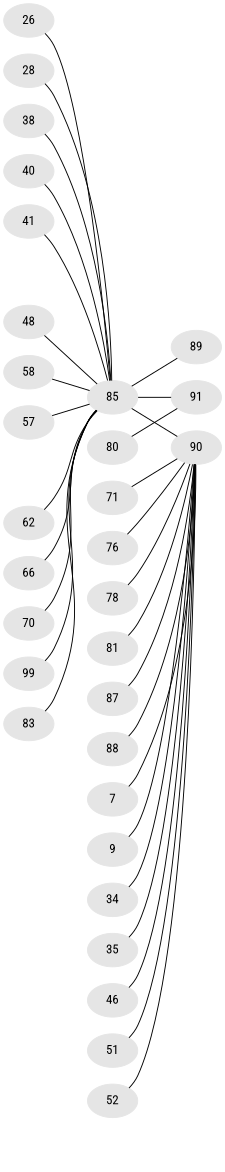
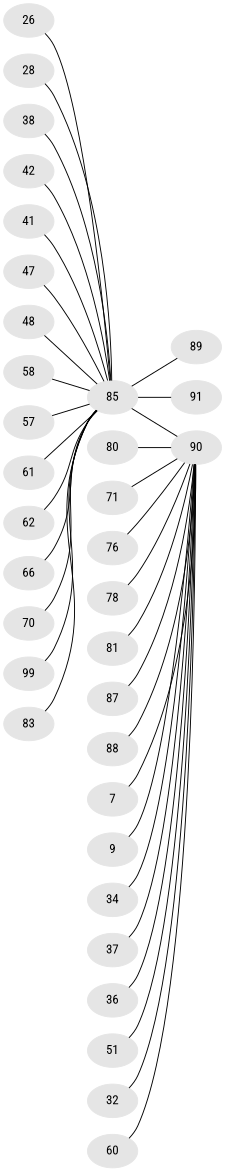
node "40": label "40" -> "42"
node "47": added
edge "91" -- "80": now "90" -- "80"
node "61": added
node "35": label "35" -> "37"
node "46": label "46" -> "36"
node "52": label "52" -> "32"
node "60": added
